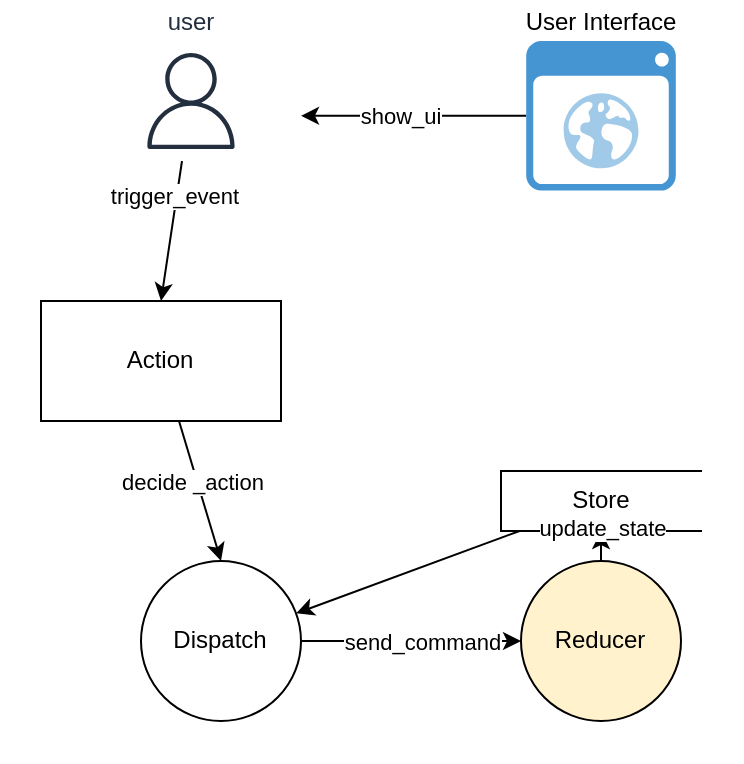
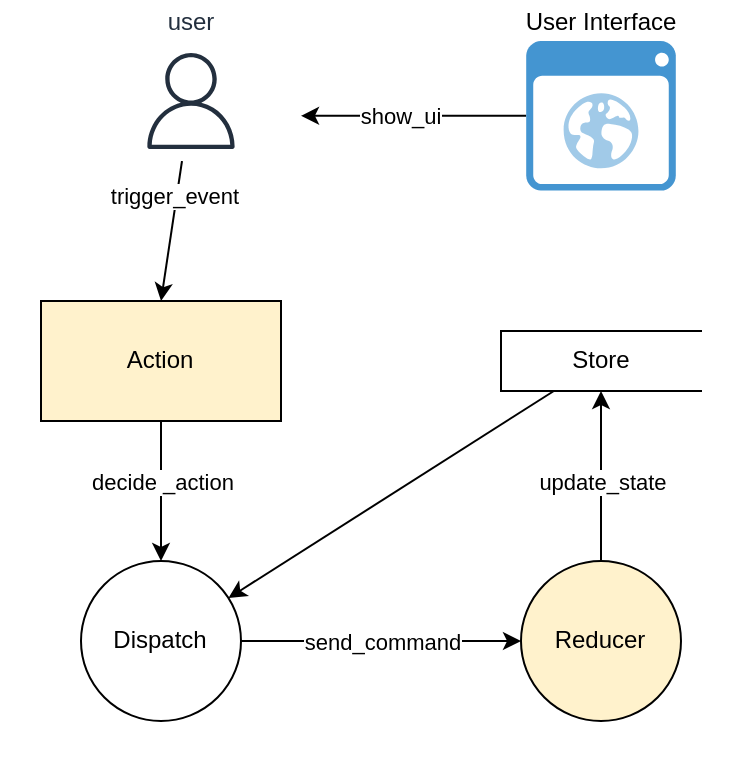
node "Action": fillcolor #ffffff -> #fff2cc
node "Store": moved (601, 501) -> (601, 361)
node "Dispatch": moved (221, 641) -> (161, 641)
